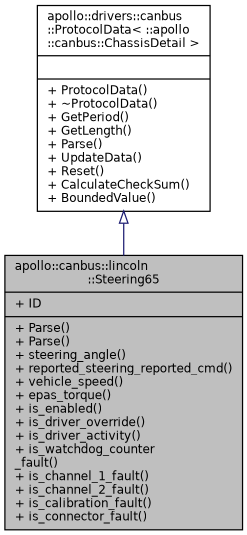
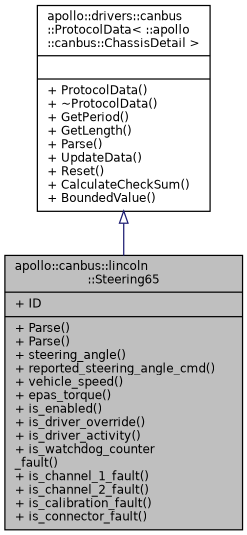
node "apollo::canbus::lincoln": text "+ reported_steering_reported_cmd()" -> "+ reported_steering_angle_cmd()"
